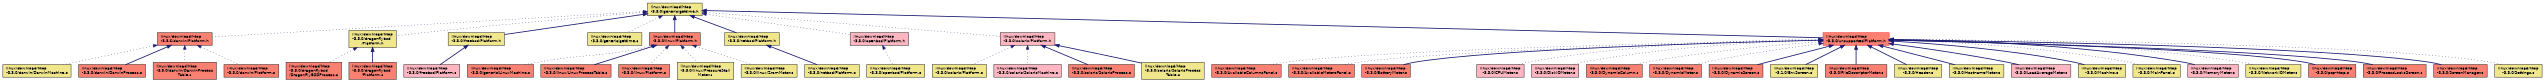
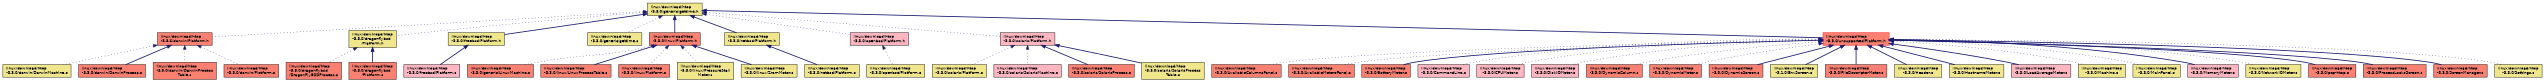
edge "linux/download/htop -3.3.0/Machine.c" -> "linux/download/htop -3.3.0/unsupported/Platform.h": style bold -> dotted
edge "linux/download/htop -3.3.0/linux/ZramMeter.c" -> "linux/download/htop -3.3.0/linux/Platform.h": style dotted -> bold
node "linux/download/htop -3.3.0/CommandLine.c": added
